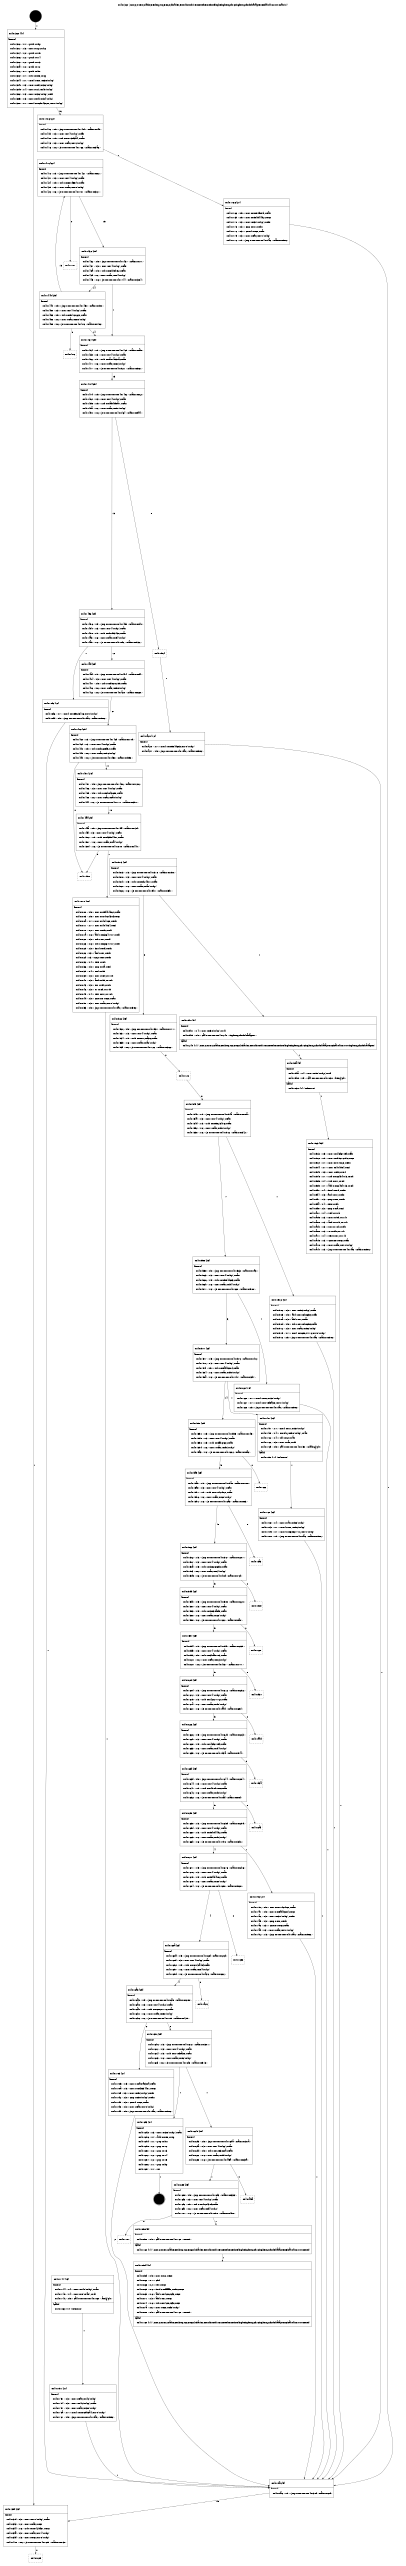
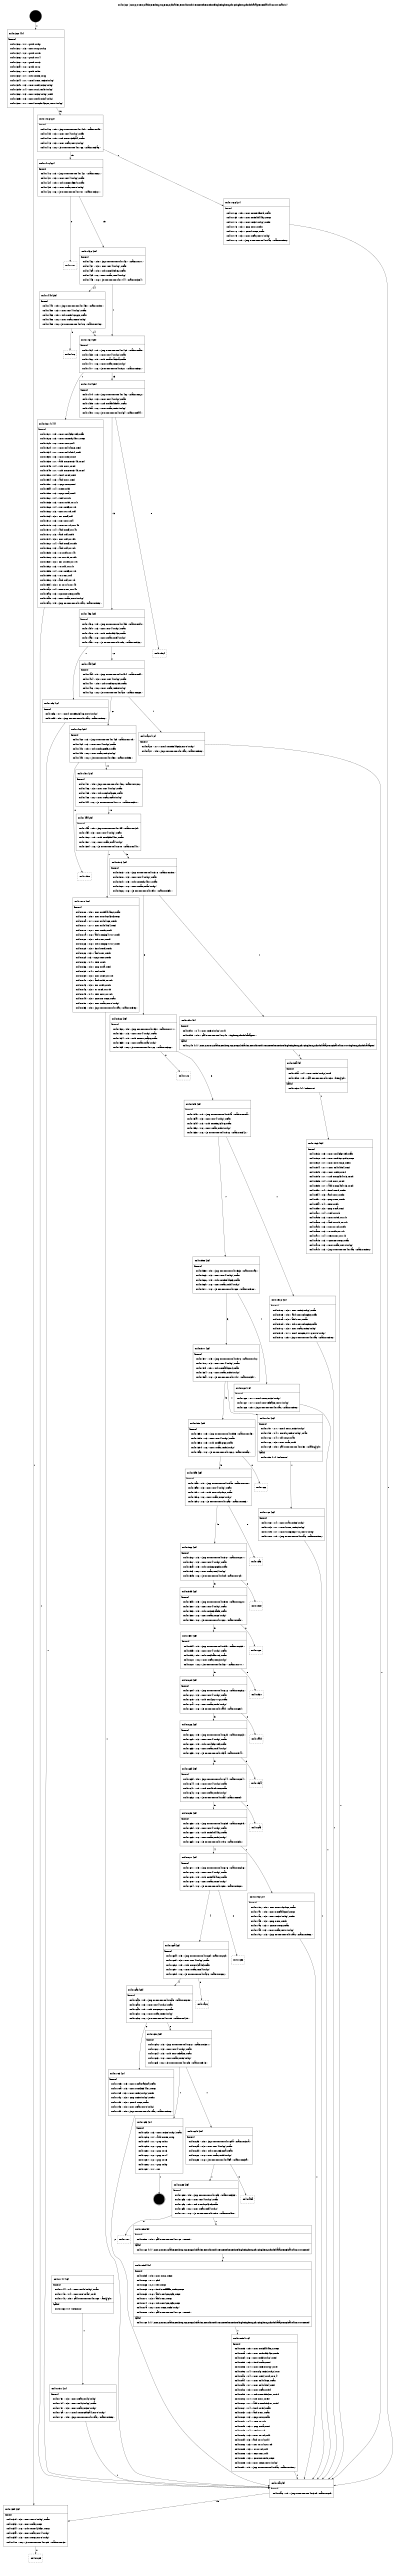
edge "0x40144b [25]" -> "0x40141c [22]": now "0x401406 [22]" -> "0x40141c [22]"
node "0x401921 [144]": added
edge "0x401d64" -> "0x401a20 [12]": now "0x4014af [25]" -> "0x401a20 [12]"
edge "0x4014fa [25]" -> "0x401d58": now "0x4014fa [25]" -> "0x401513 [25]"
edge "0x40172c" -> "0x401545 [25]": now "0x40152c [25]" -> "0x401545 [25]"
edge "0x401577 [25]" -> "0x401590 [25]": label " 14" -> " 5"
edge "0x401626 [25]" -> "0x40163f [25]": added, label "5"
node "0x401885 [113]": added
